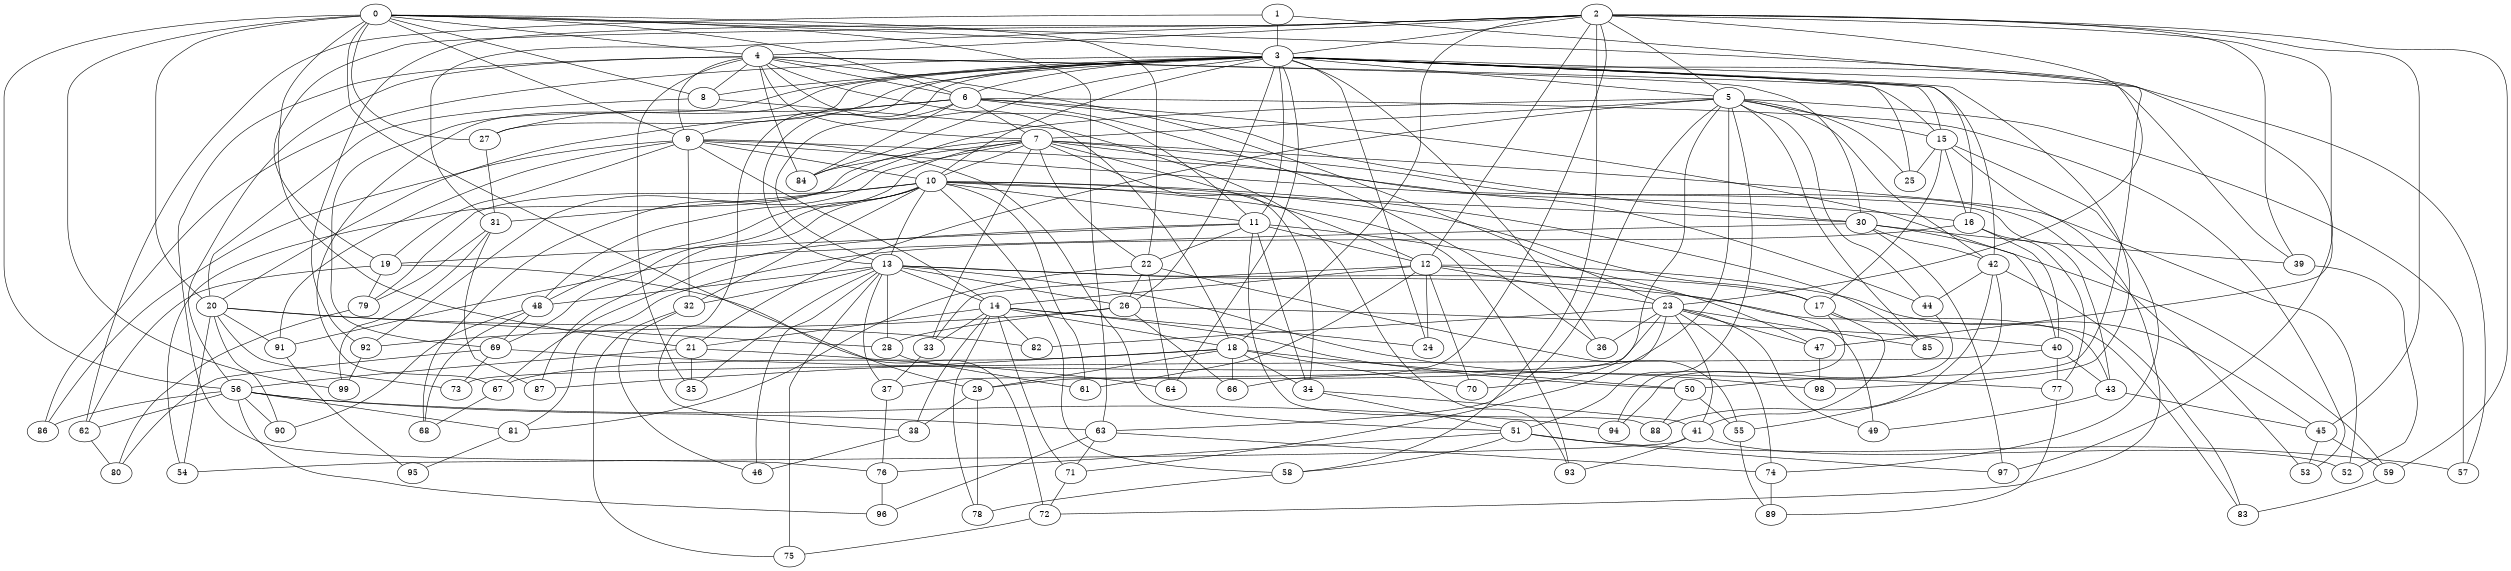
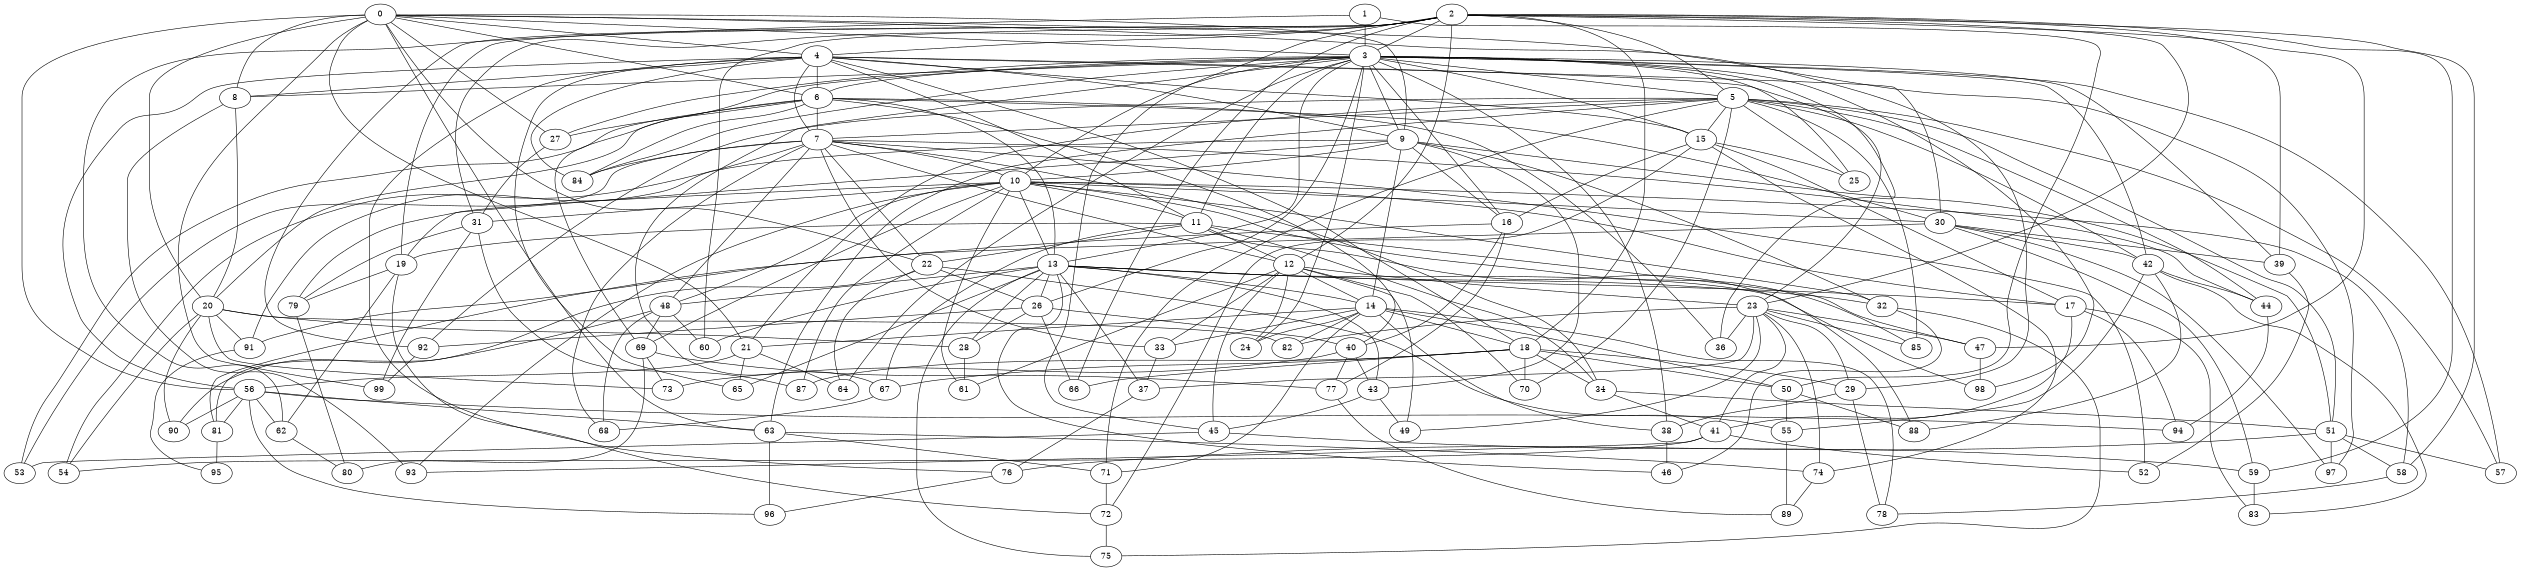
node "60": added
node "35": label "35" -> "65"
node "86": removed
